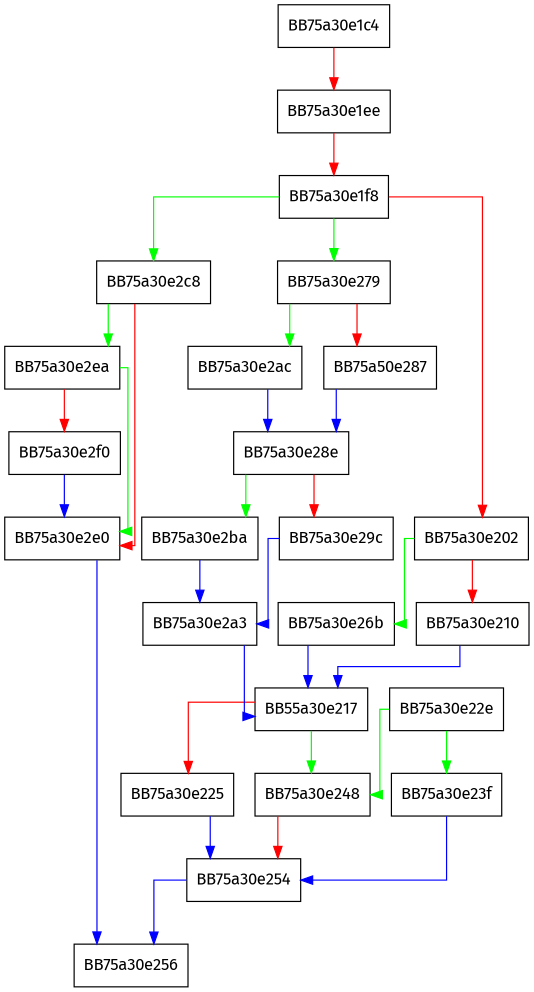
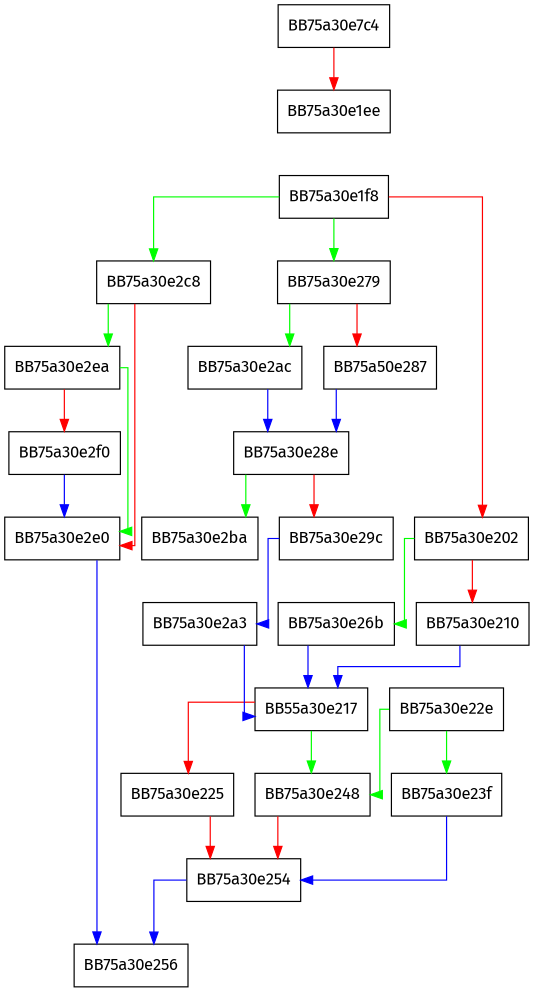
node "BB75a30e1c4": label "BB75a30e1c4" -> "BB75a30e7c4"
edge "BB75a30e1ee" -> "BB75a30e1f8": removed
edge "BB75a30e2ba" -> "BB75a30e2a3": removed
edge "BB75a30e225" -> "BB75a30e254": color blue -> red
